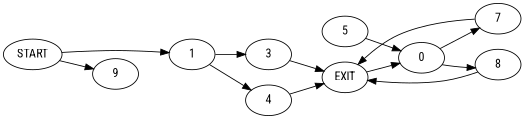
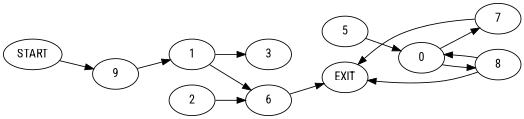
edge "START" -> "1": now "9" -> "1"
edge "3" -> "EXIT": removed
edge "EXIT" -> "0": now "8" -> "0"
node "2": added
node "4": label "4" -> "6"
